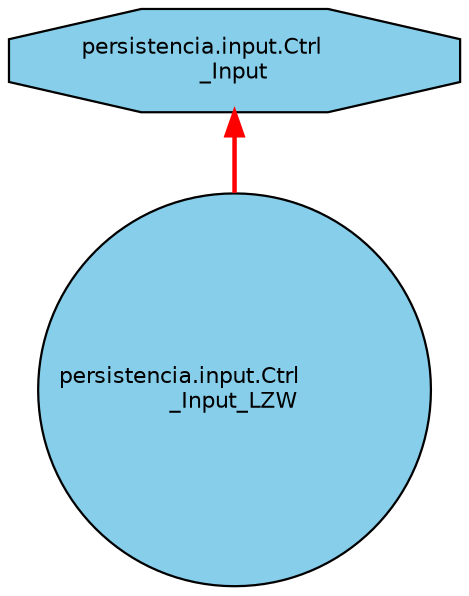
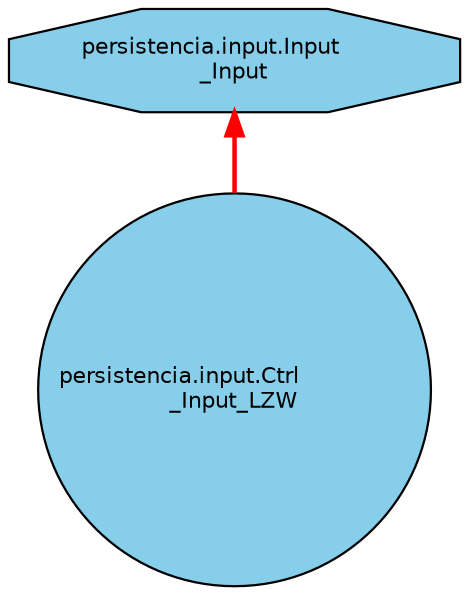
node "persistencia.input.Ctrl _Input": label "persistencia.input.Ctrl _Input" -> "persistencia.input.Input _Input"
